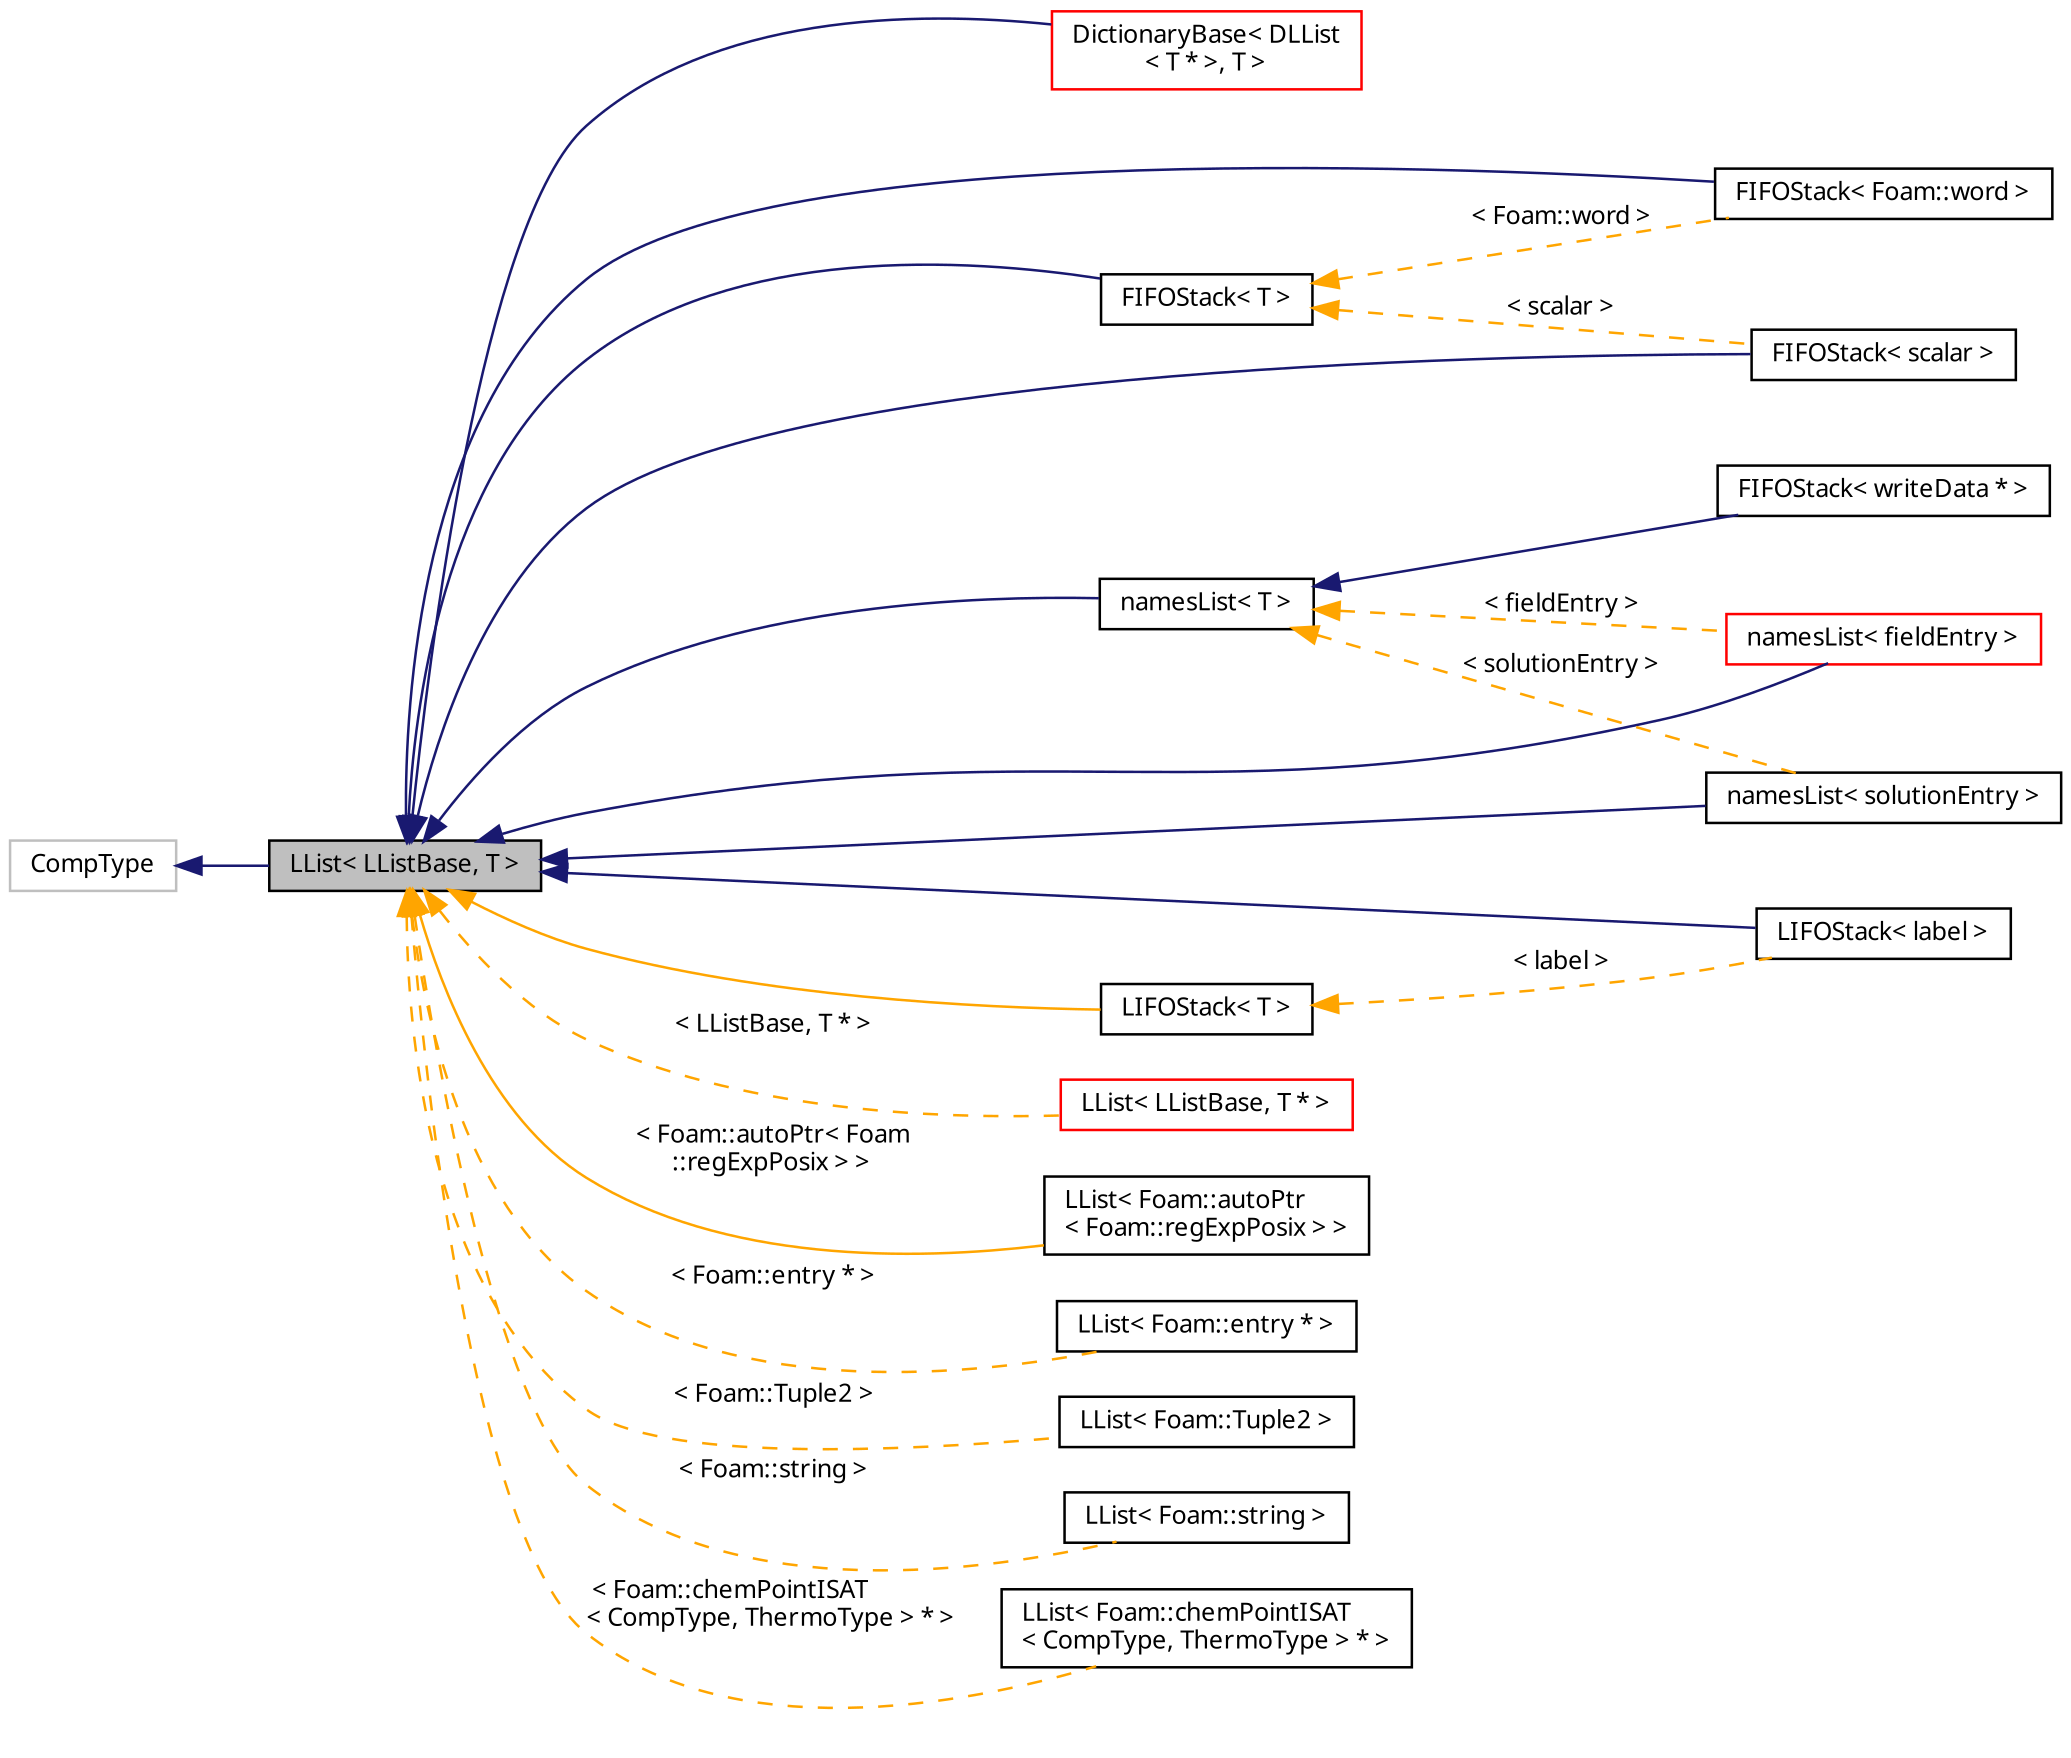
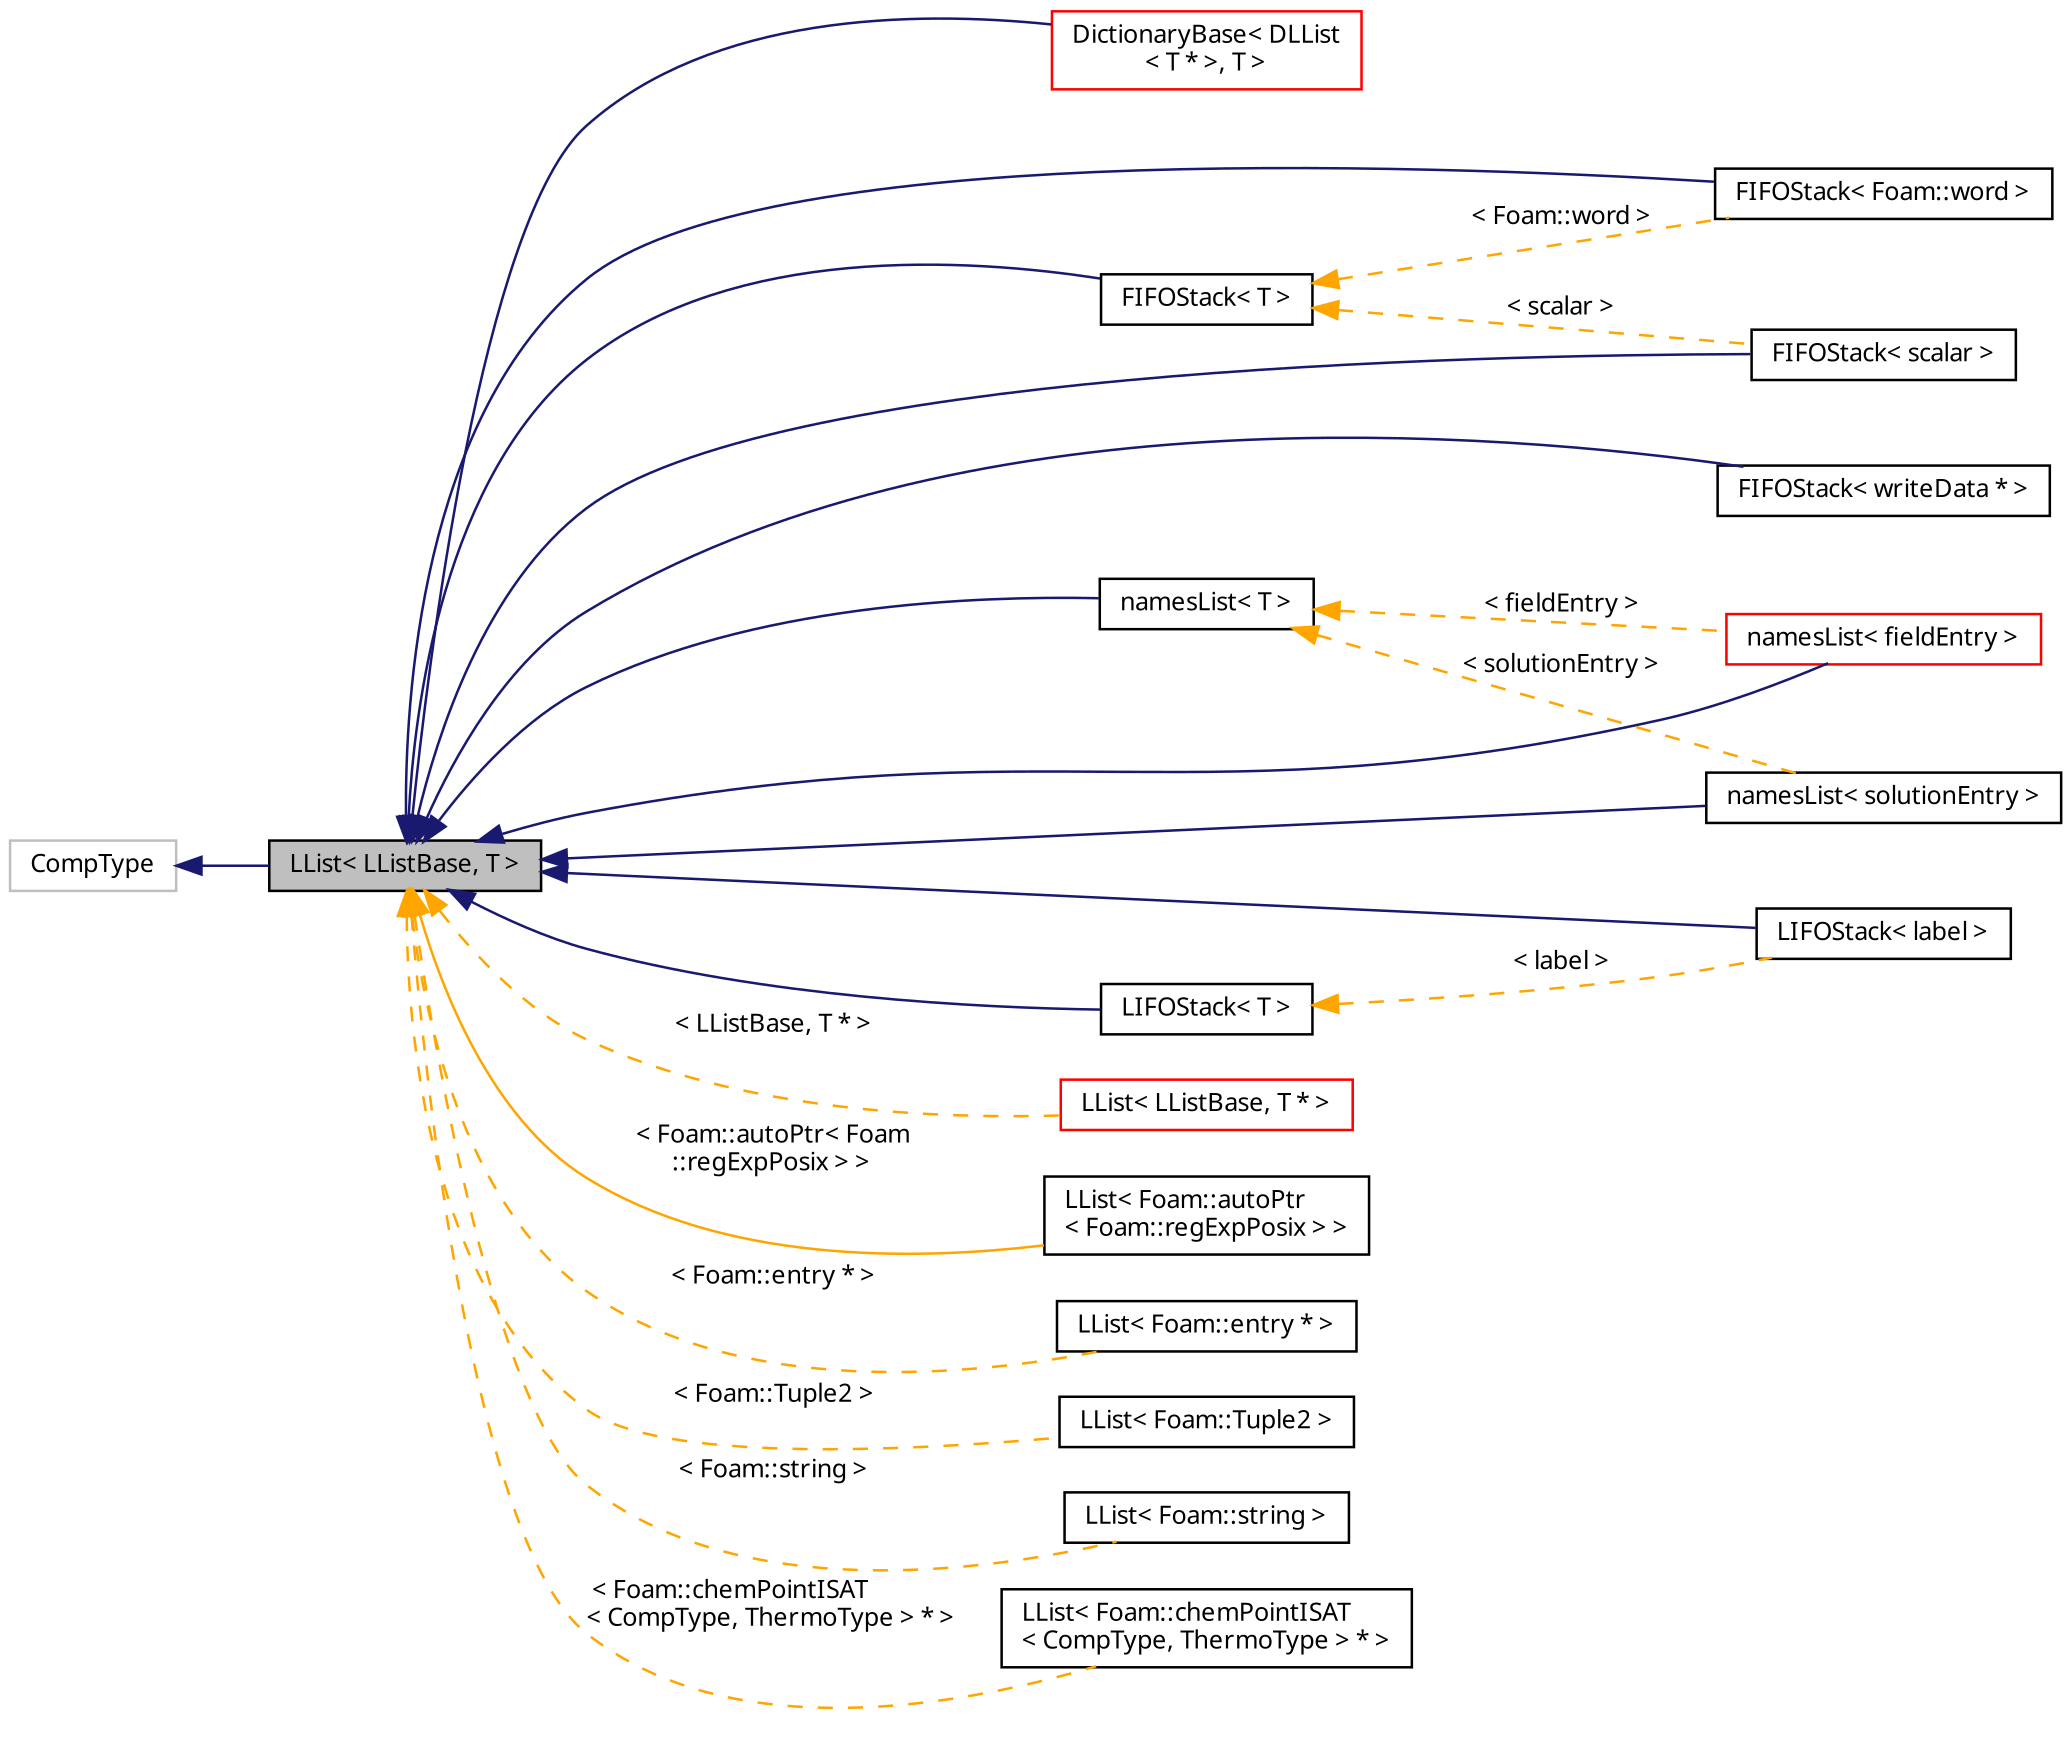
edge "FIFOStack< writeData * >" -> "namesList< T >": now "FIFOStack< writeData * >" -> "LList< LListBase, T >"
edge "LIFOStack< T >" -> "LList< LListBase, T >": color orange -> midnightblue
